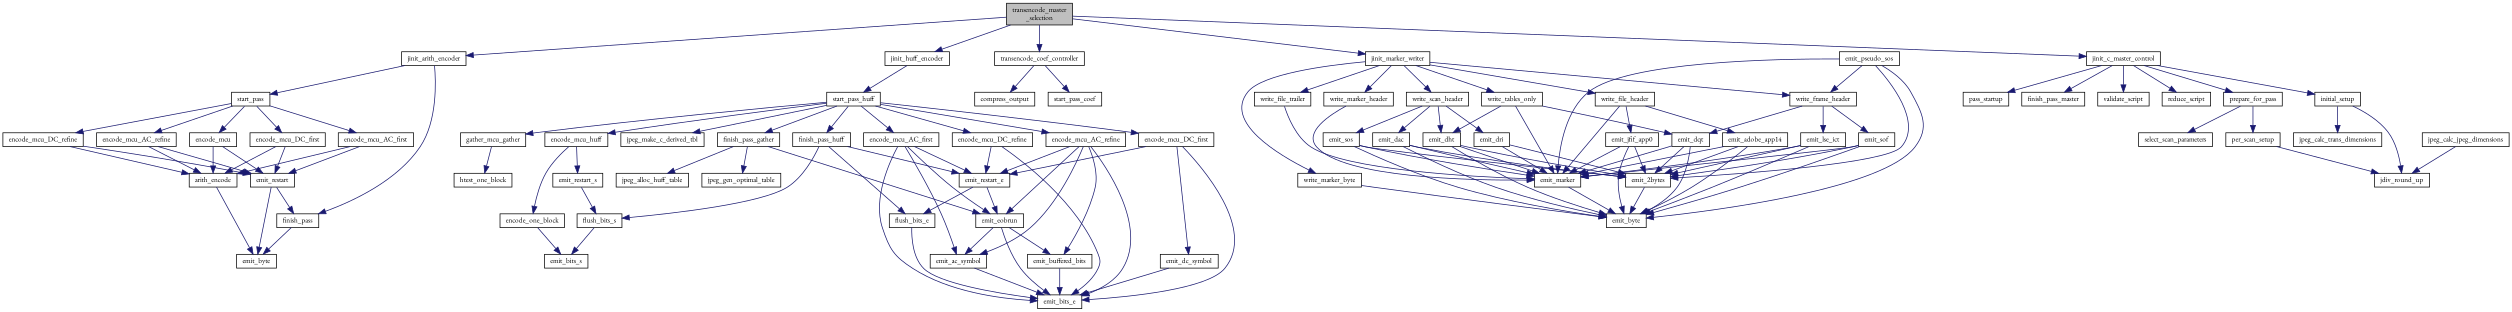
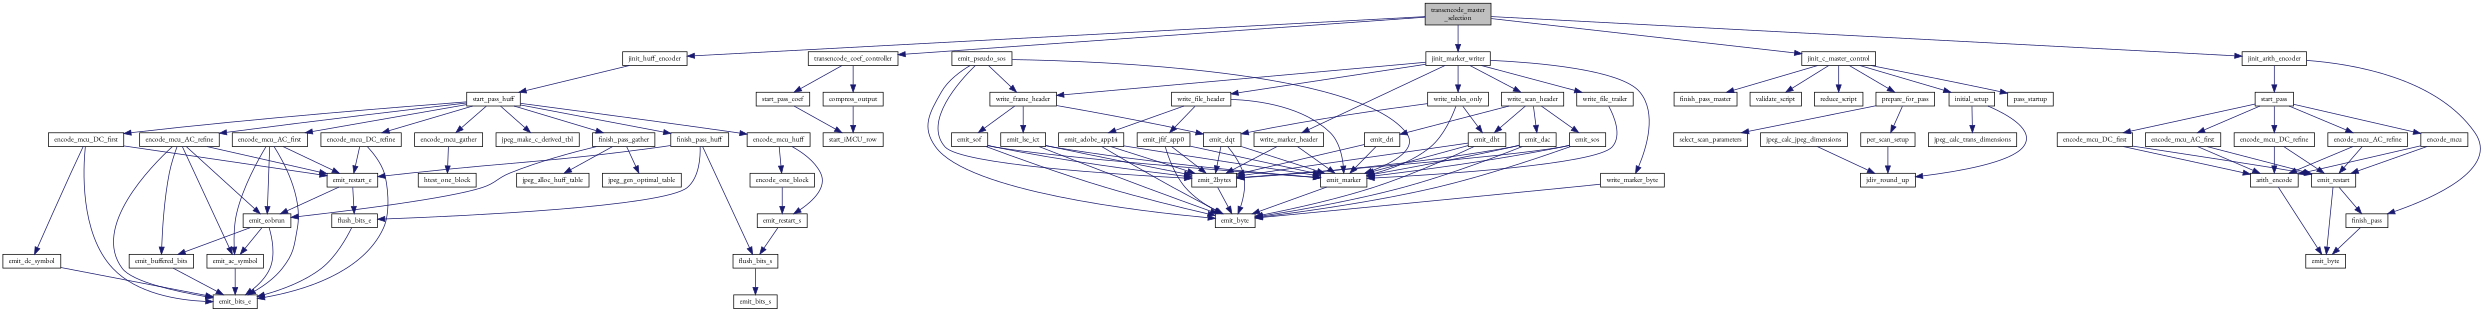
node "gather_mcu_gather": label "gather_mcu_gather" -> "encode_mcu_gather"
node "start_iMCU_row": added
edge "write_marker_header" -> "emit_2bytes": added
edge "encode_one_block" -> "emit_bits_s": now "encode_one_block" -> "emit_restart_s"
